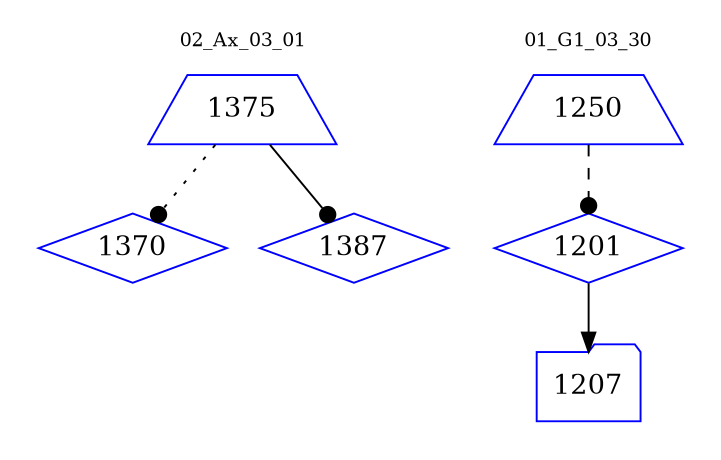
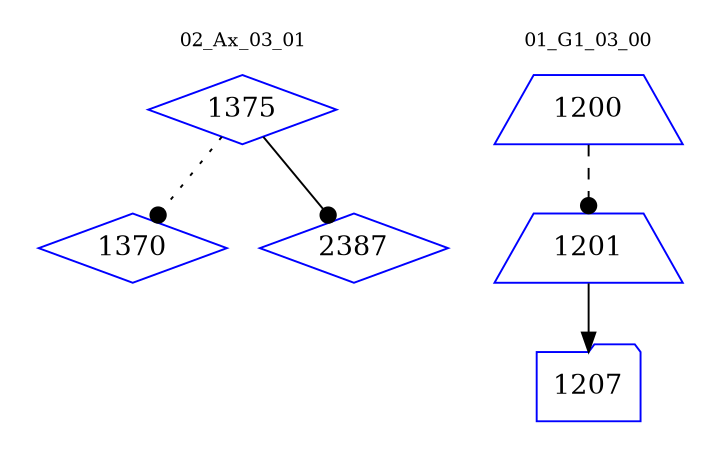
cluster "01_G1_03_30": label "01_G1_03_30" -> "01_G1_03_00"
node "1375": shape trapezium -> diamond
node "1250": label "1250" -> "1200"
node "1387": label "1387" -> "2387"
node "1201": shape diamond -> trapezium
